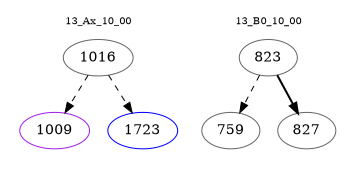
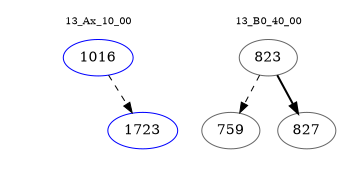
cluster "13_B0_10_00": label "13_B0_10_00" -> "13_B0_40_00"
node "1016": color gray40 -> blue
node "1009": removed
